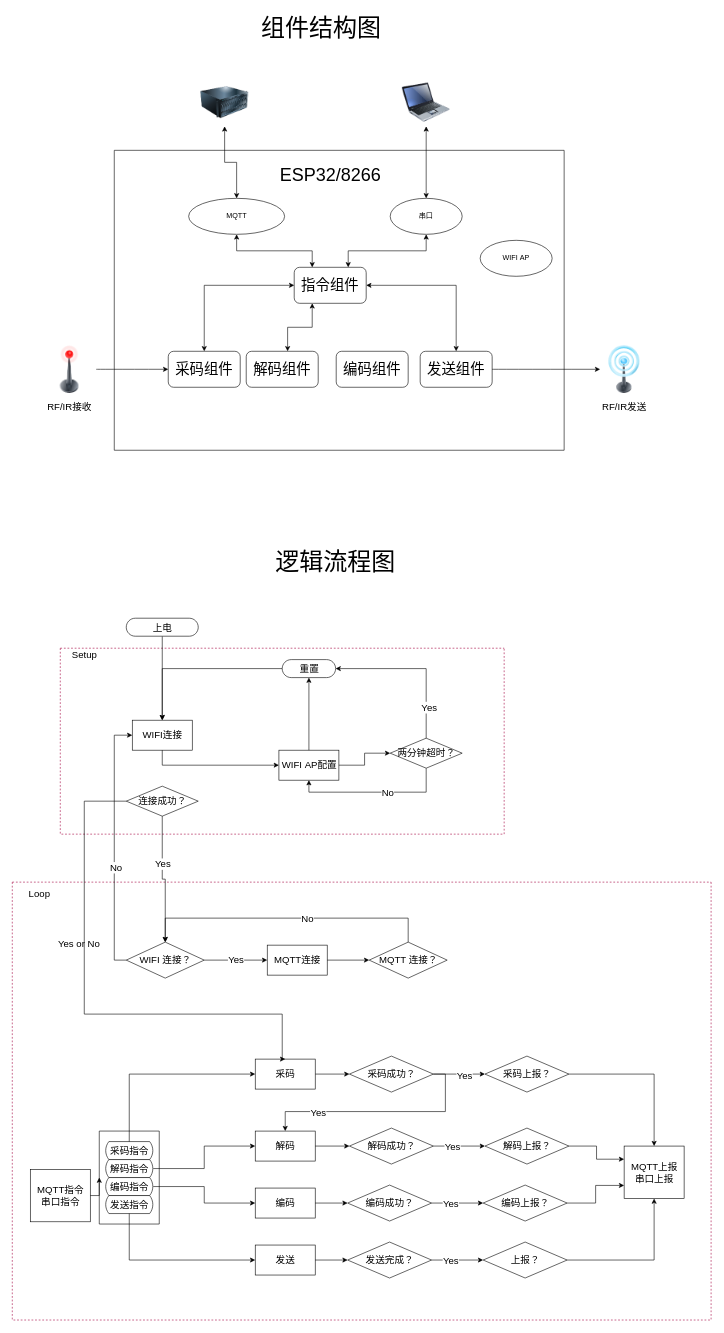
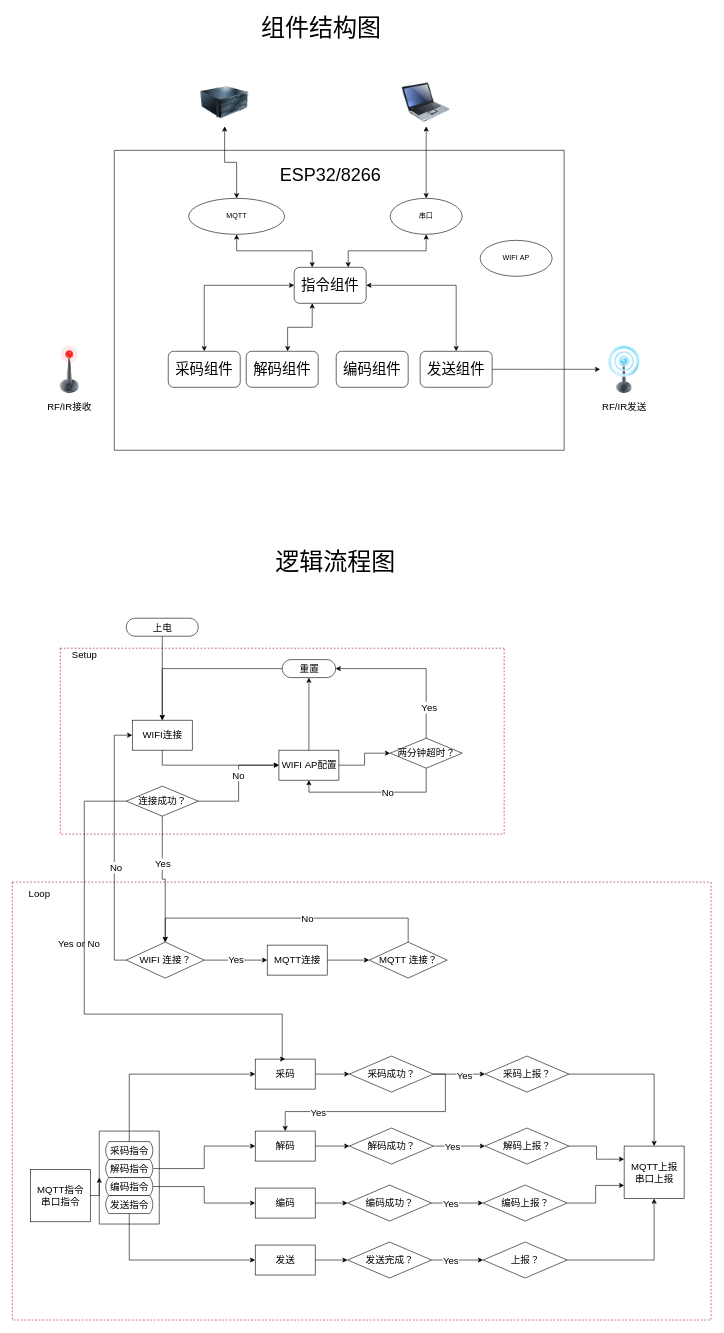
edge "RF/IR接收" -> "采码组件": removed
edge "连接成功？" -> "WIFI AP配置": added, label "No"
